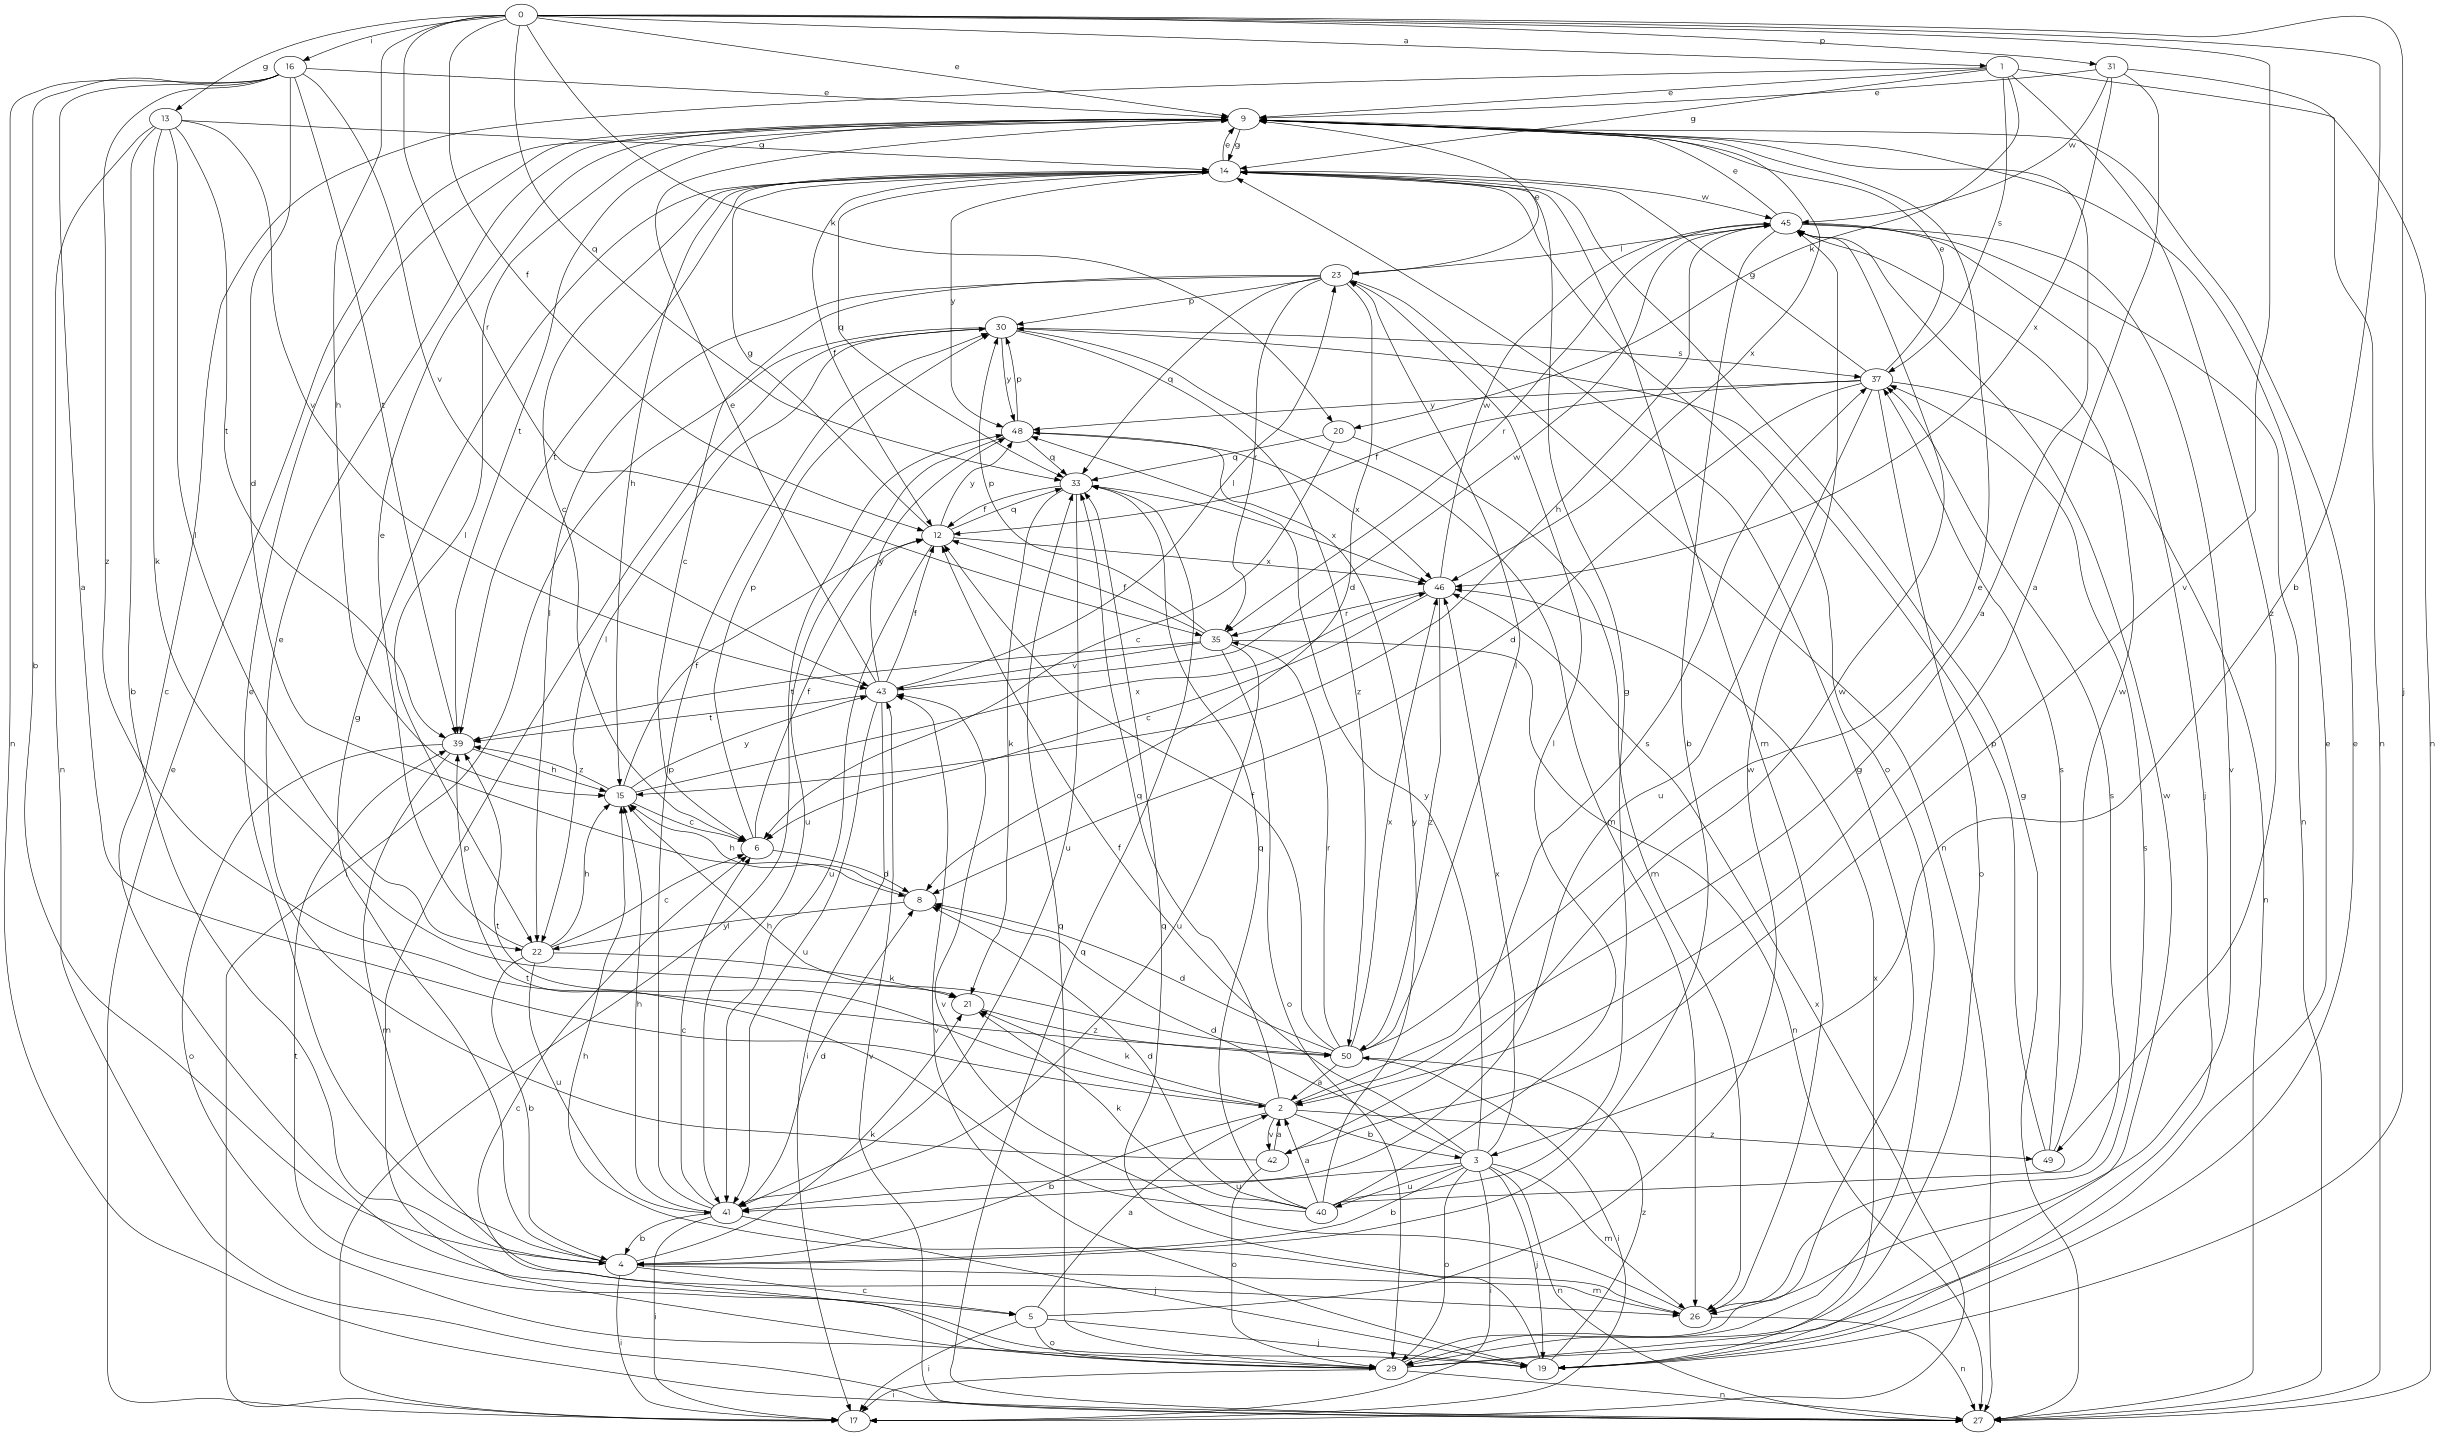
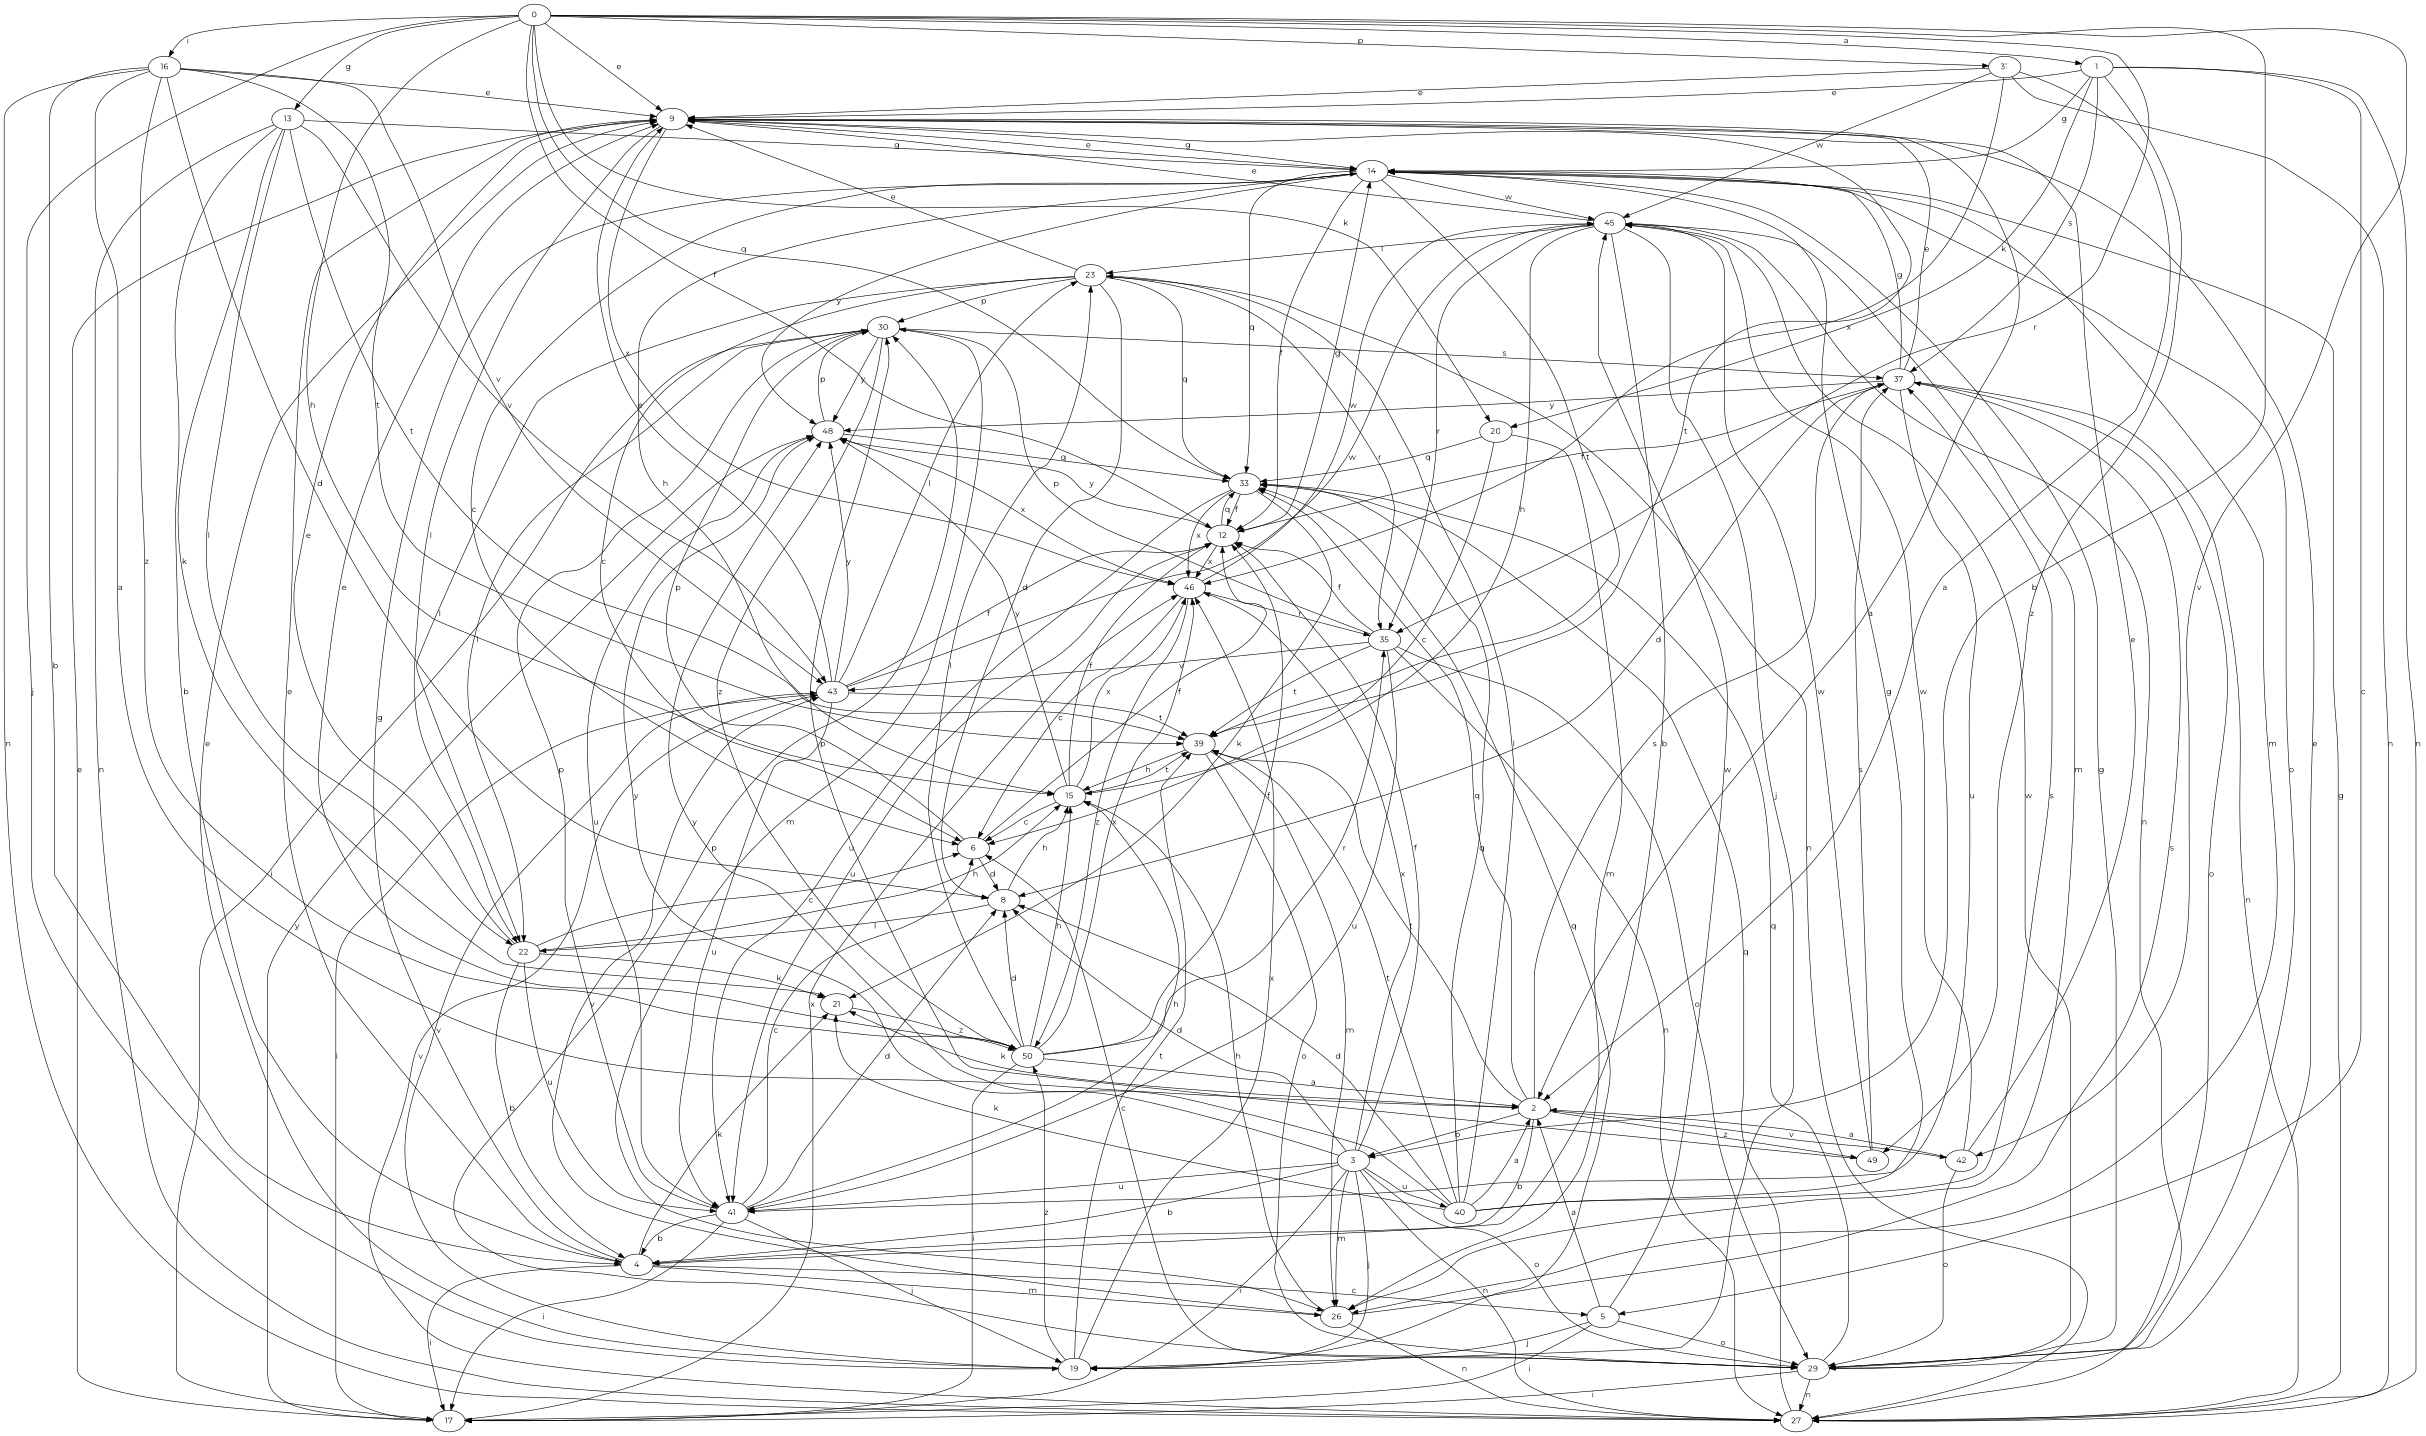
edge "15" -> "43": now "15" -> "48"
edge "15" -> "39": label "z" -> "t"
edge "45" -> "26": label "v" -> "m"
